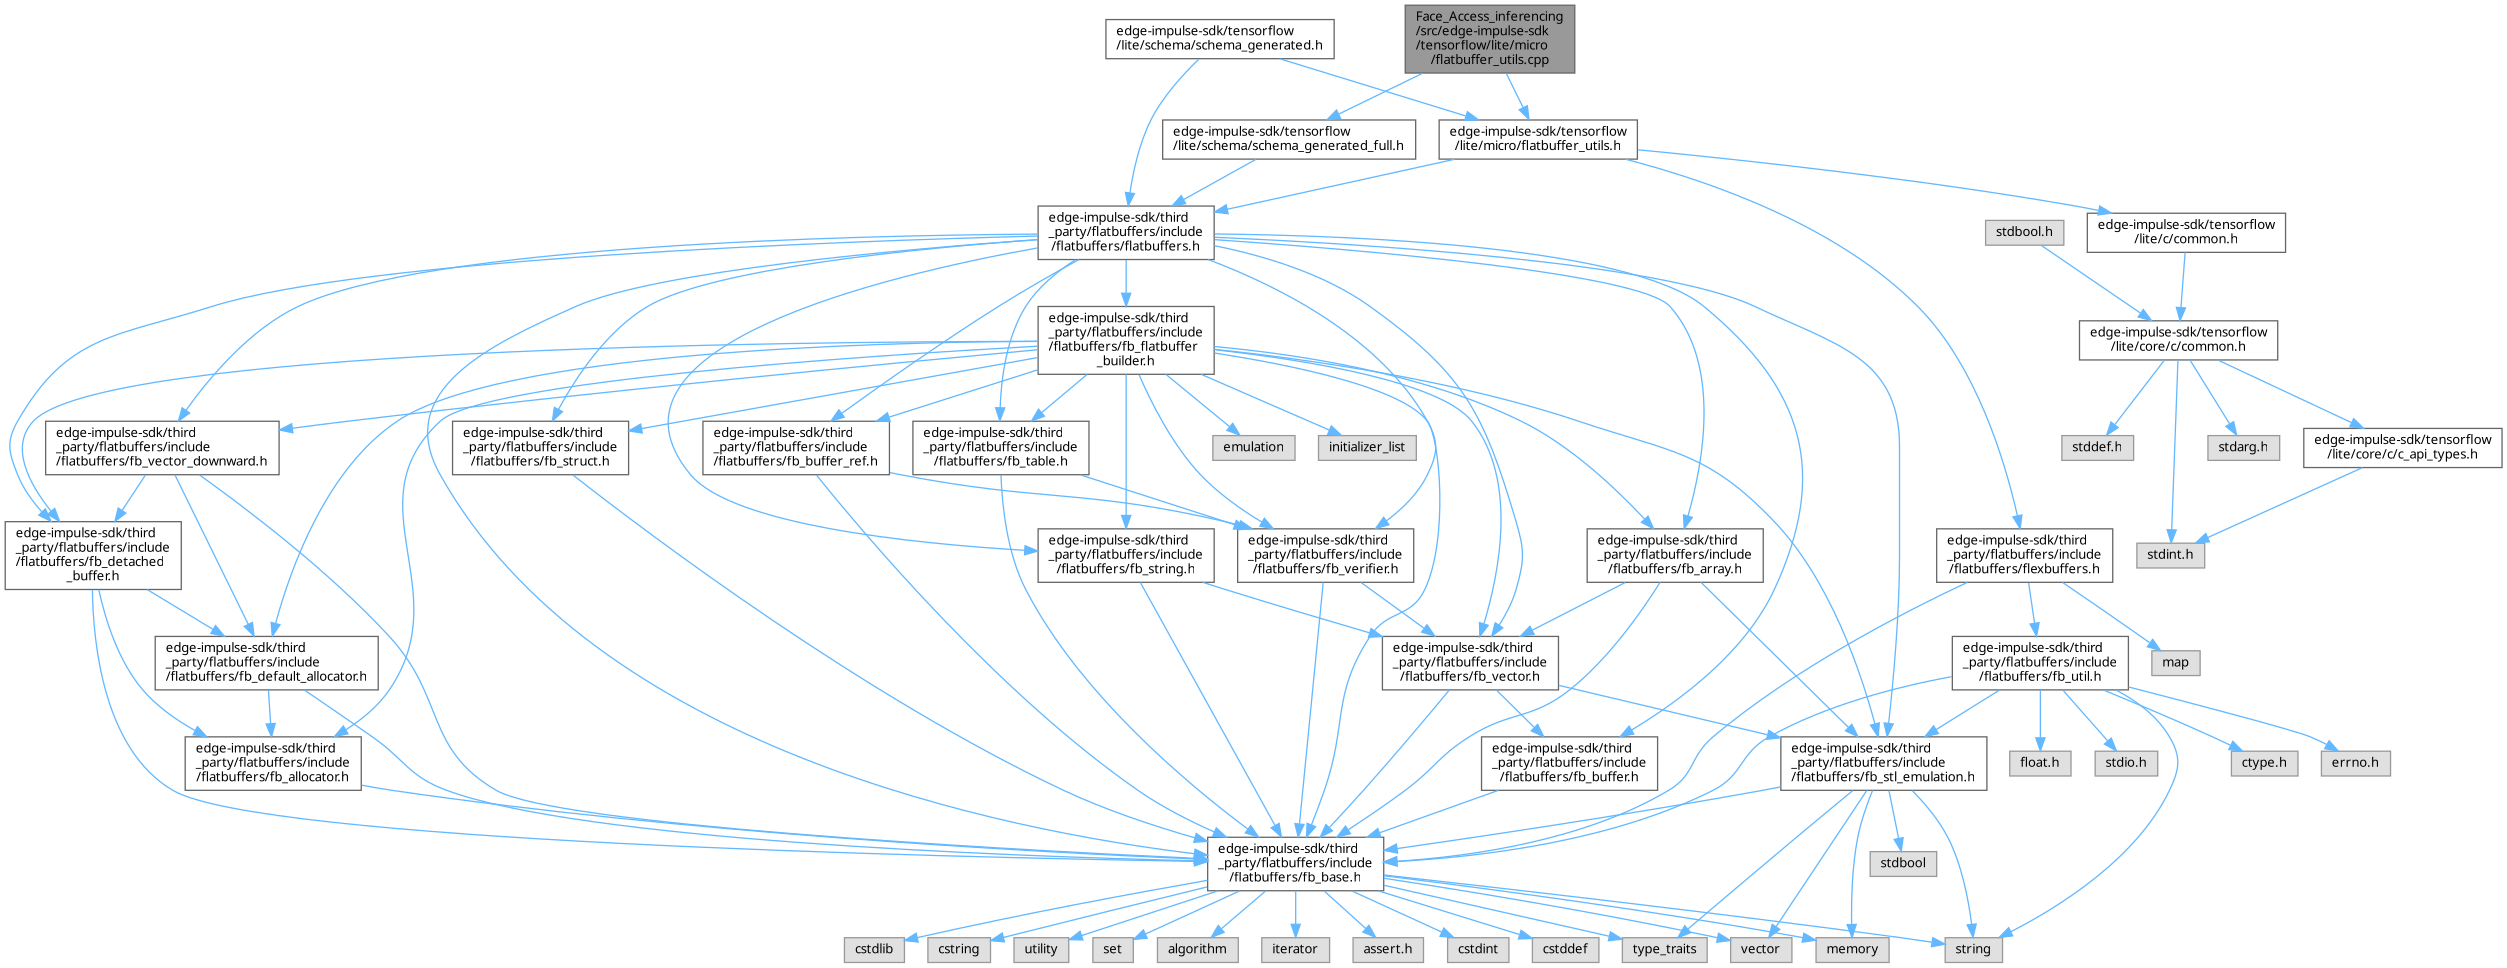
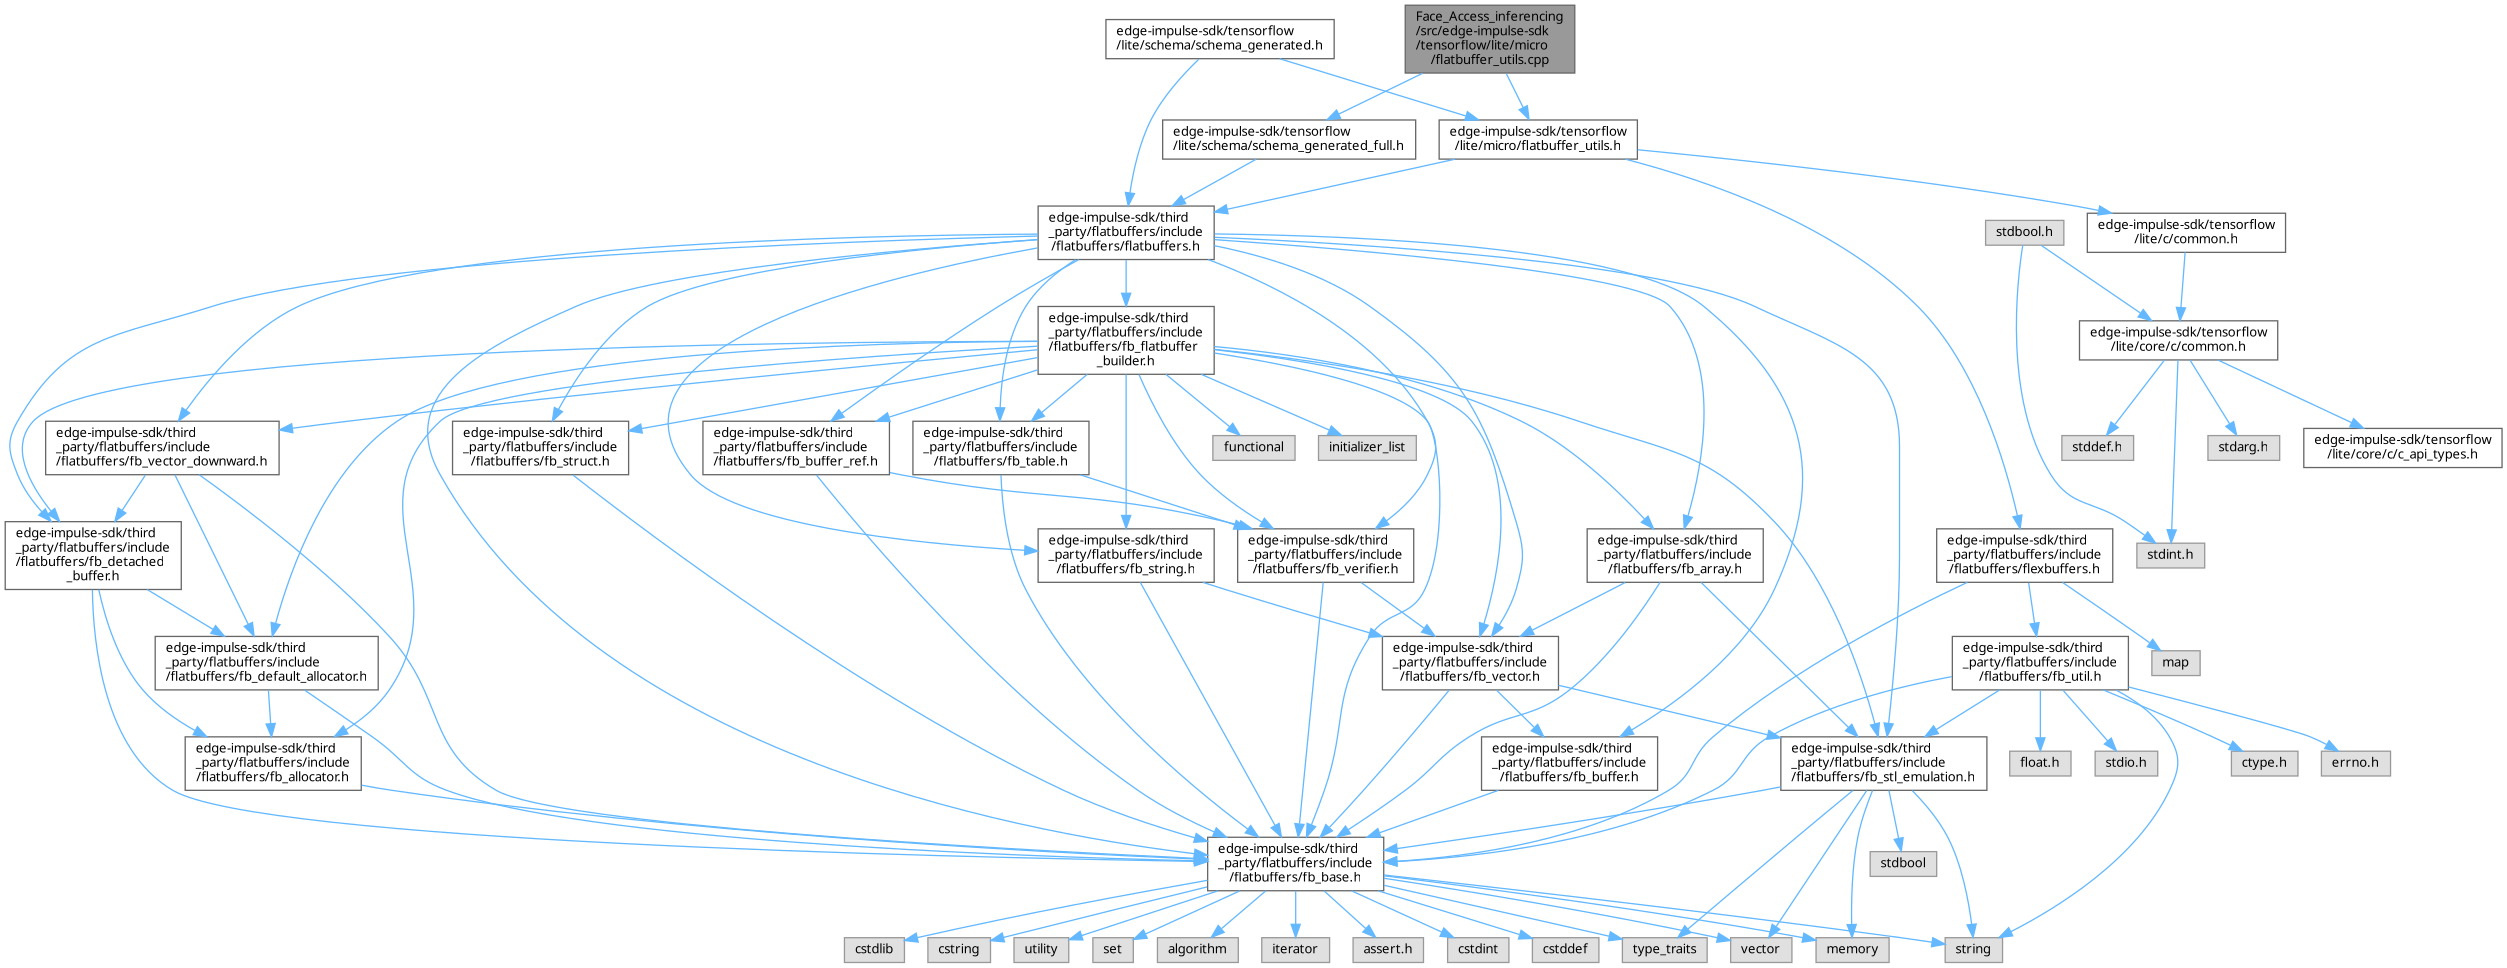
node "emulation": label "emulation" -> "functional"
edge "edge-impulse-sdk/tensorflow /lite/core/c/c_api_types.h" -> "stdint.h": now "stdbool.h" -> "stdint.h"
